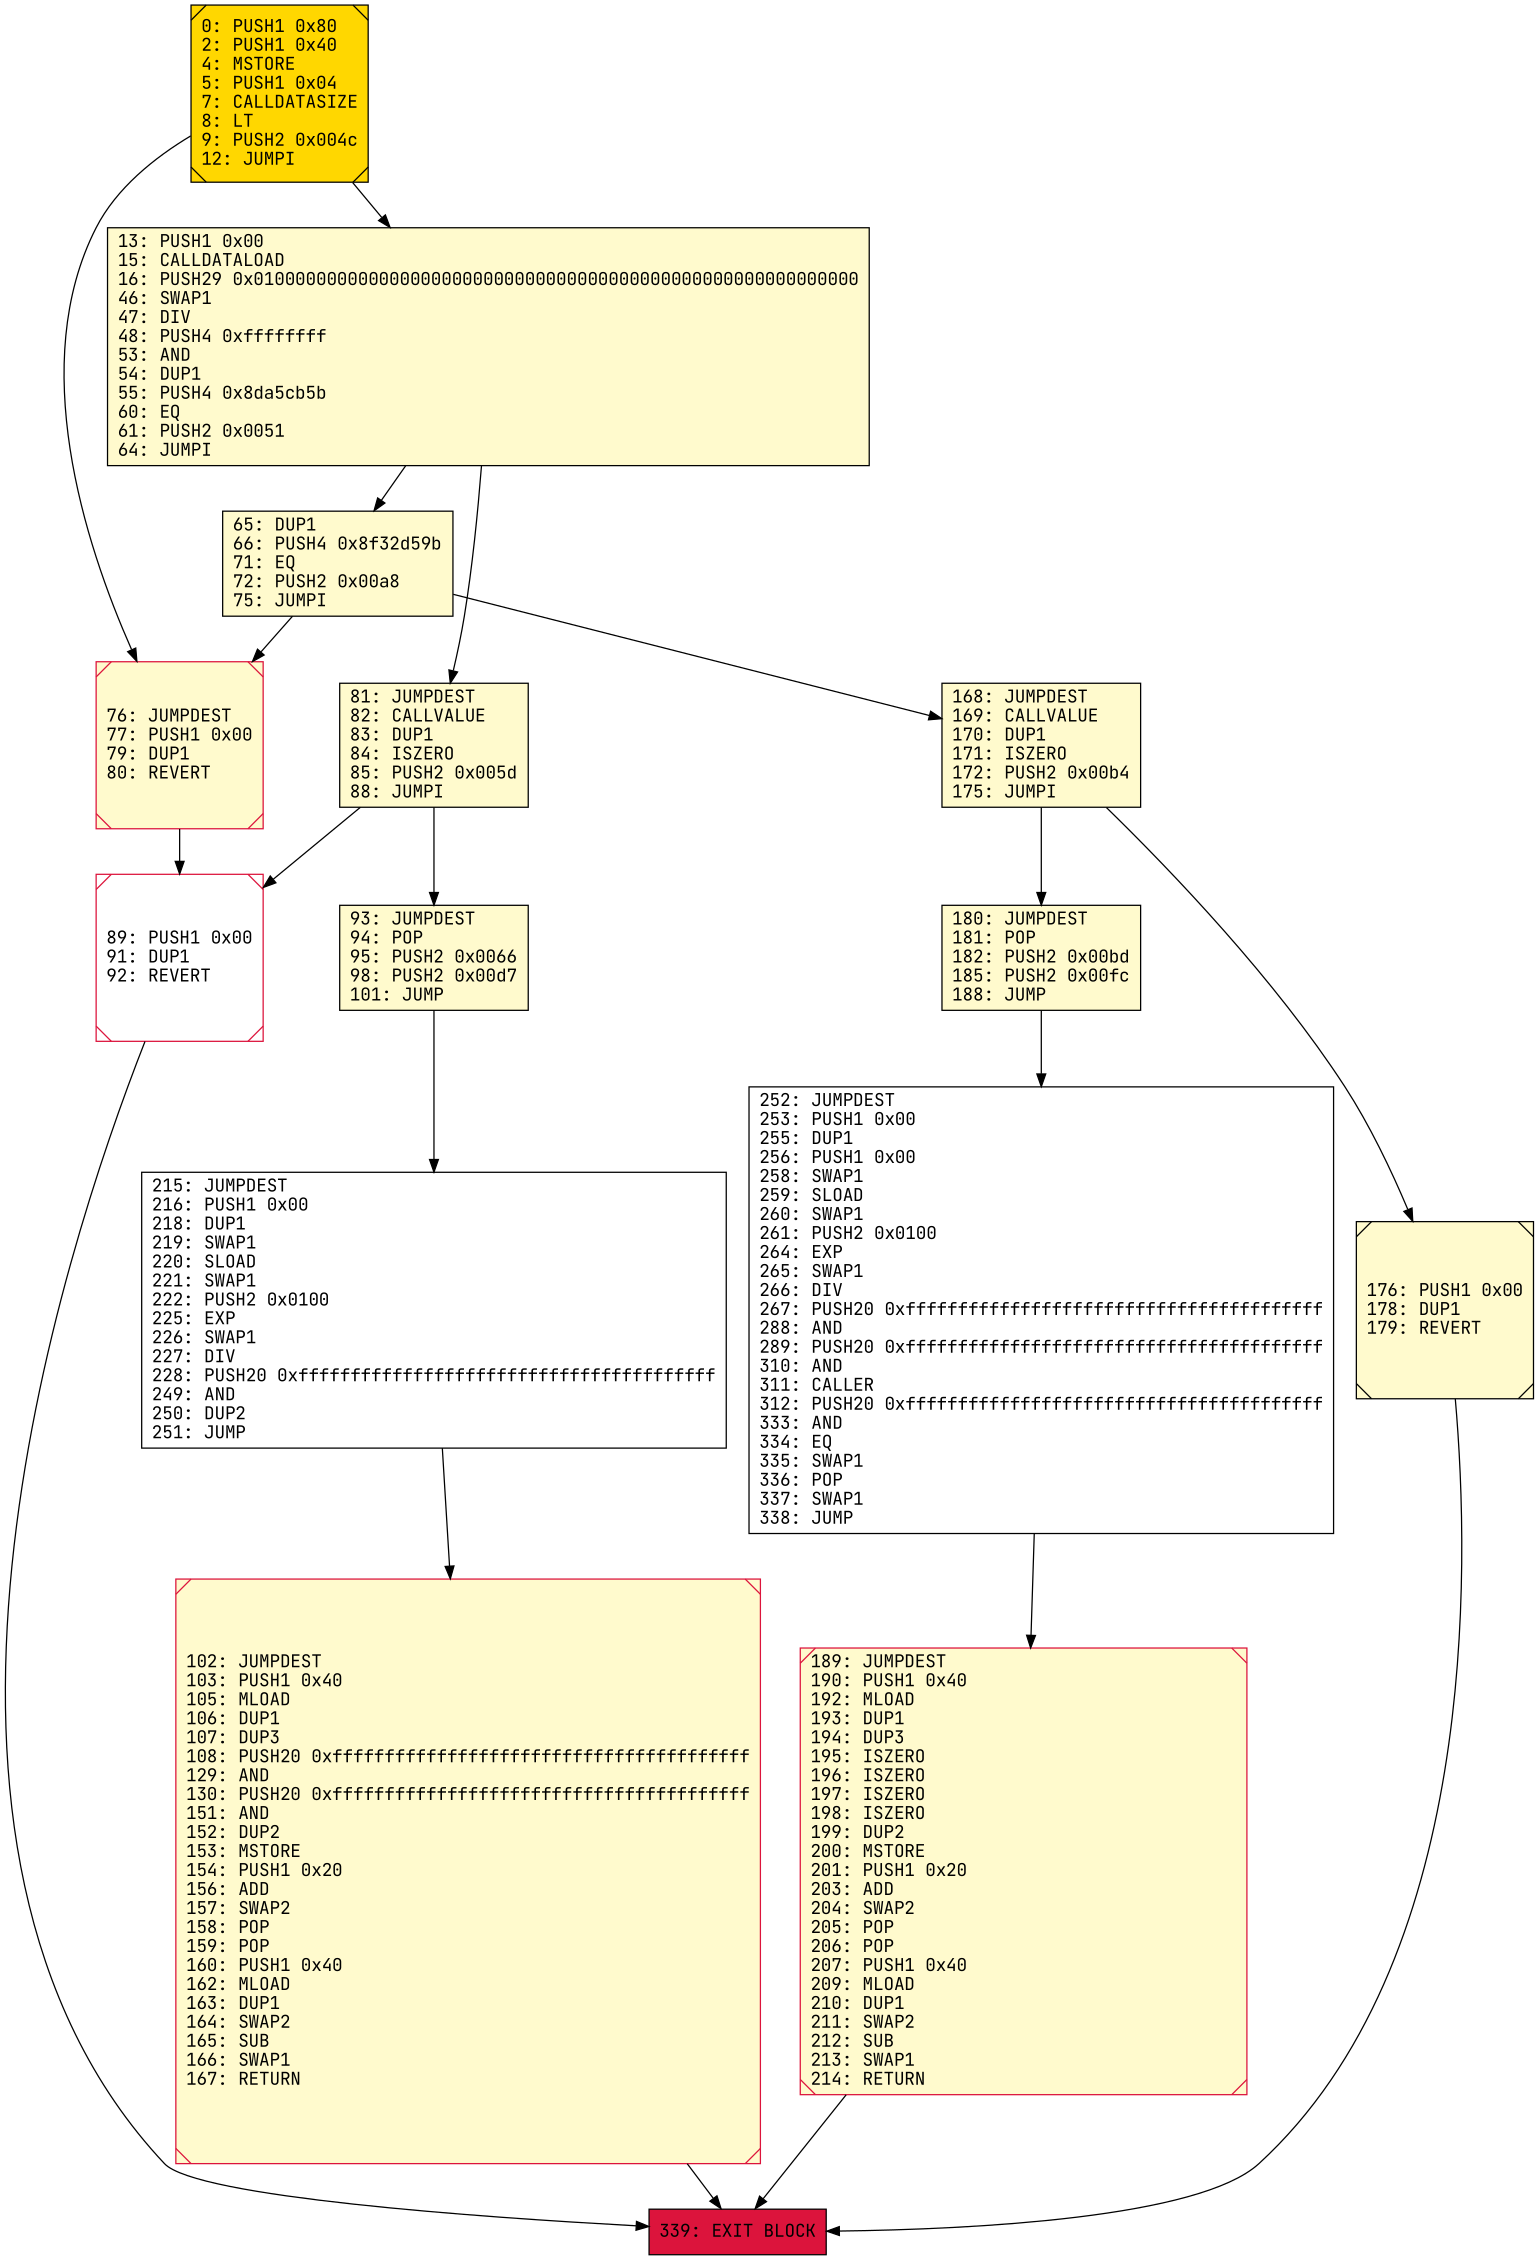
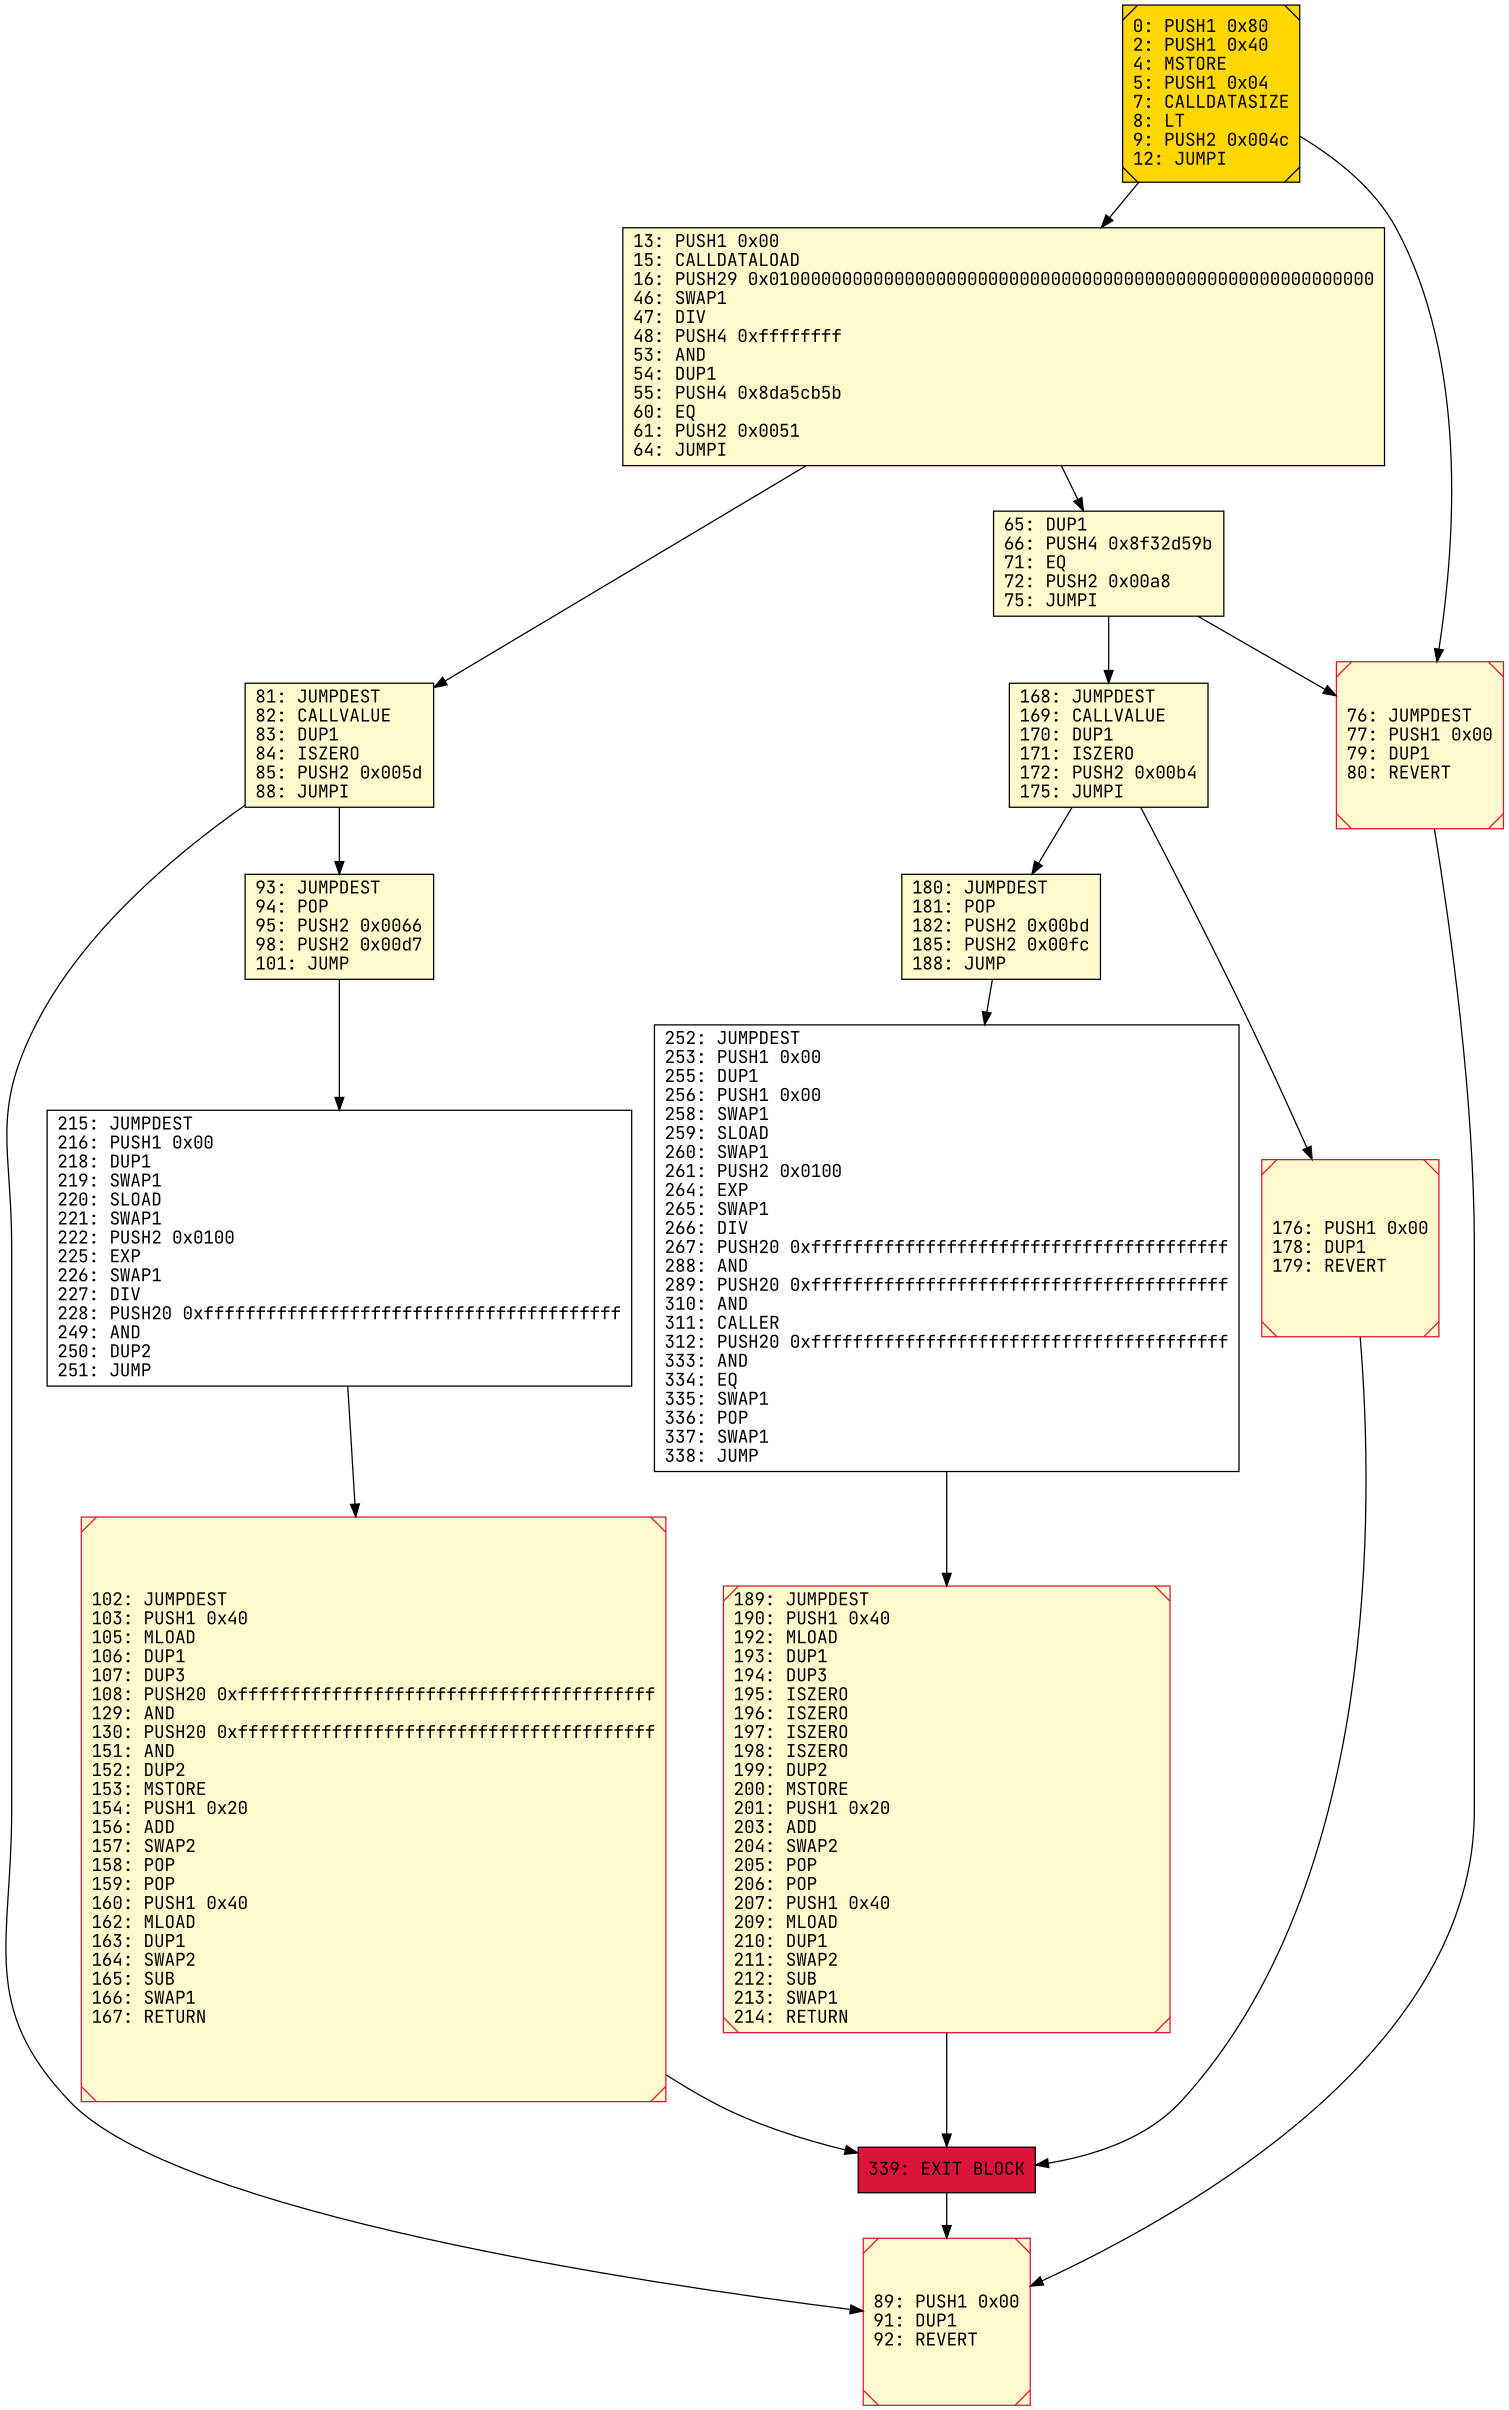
node "89: PUSH1 0x00 91: DUP1 92: REVERT": fillcolor white -> lemonchiffon
node "176: PUSH1 0x00 178: DUP1 179: REVERT": color black -> crimson
edge "89: PUSH1 0x00 91: DUP1 92: REVERT" -> "339: EXIT BLOCK": reversed
